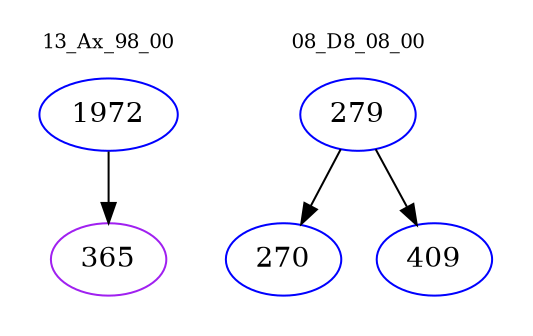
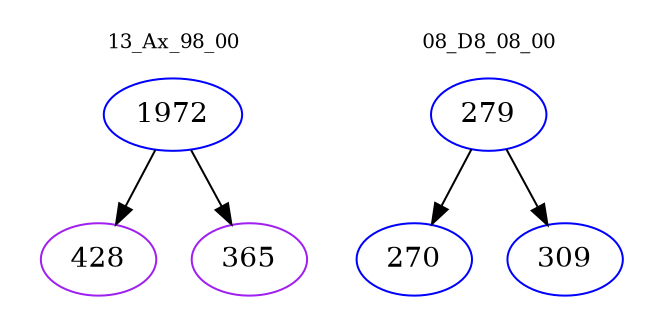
node "428": added
node "409": label "409" -> "309"
